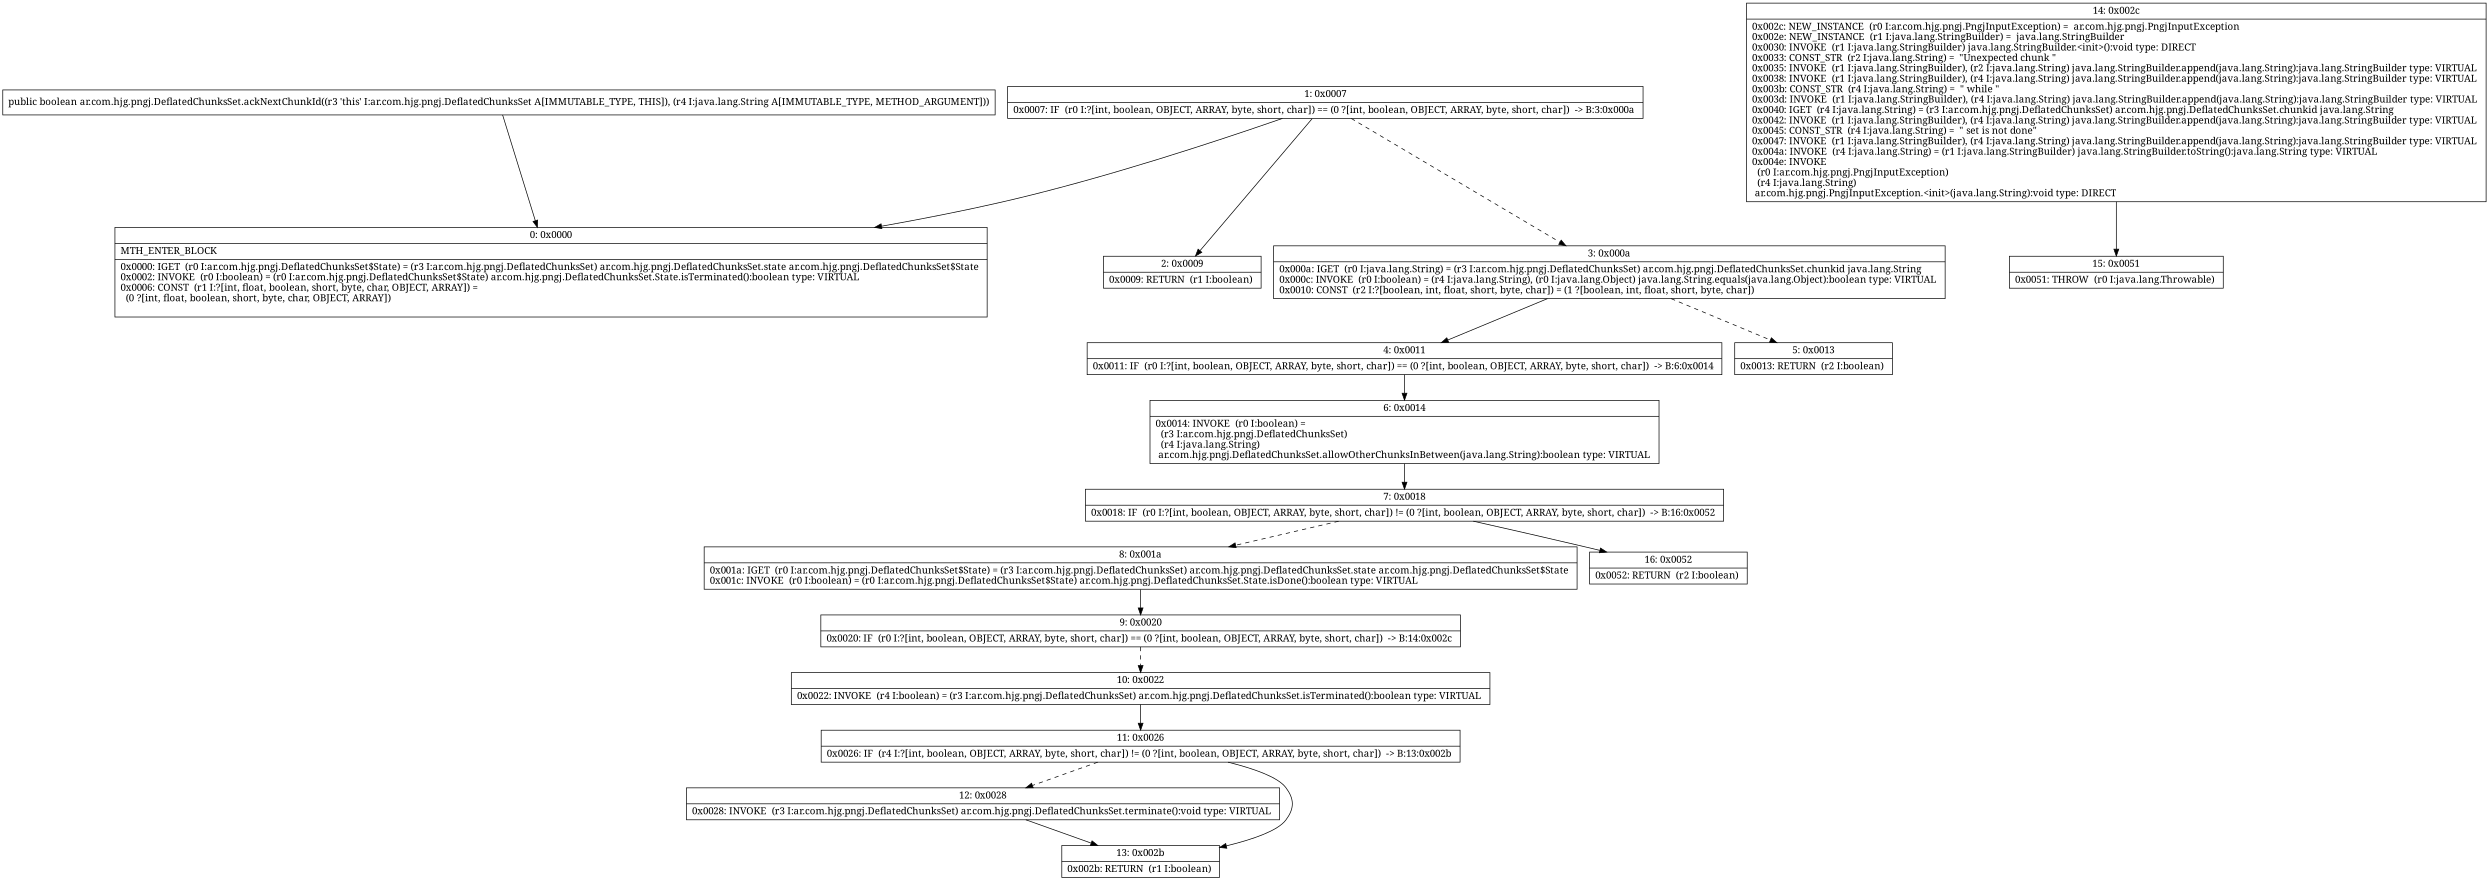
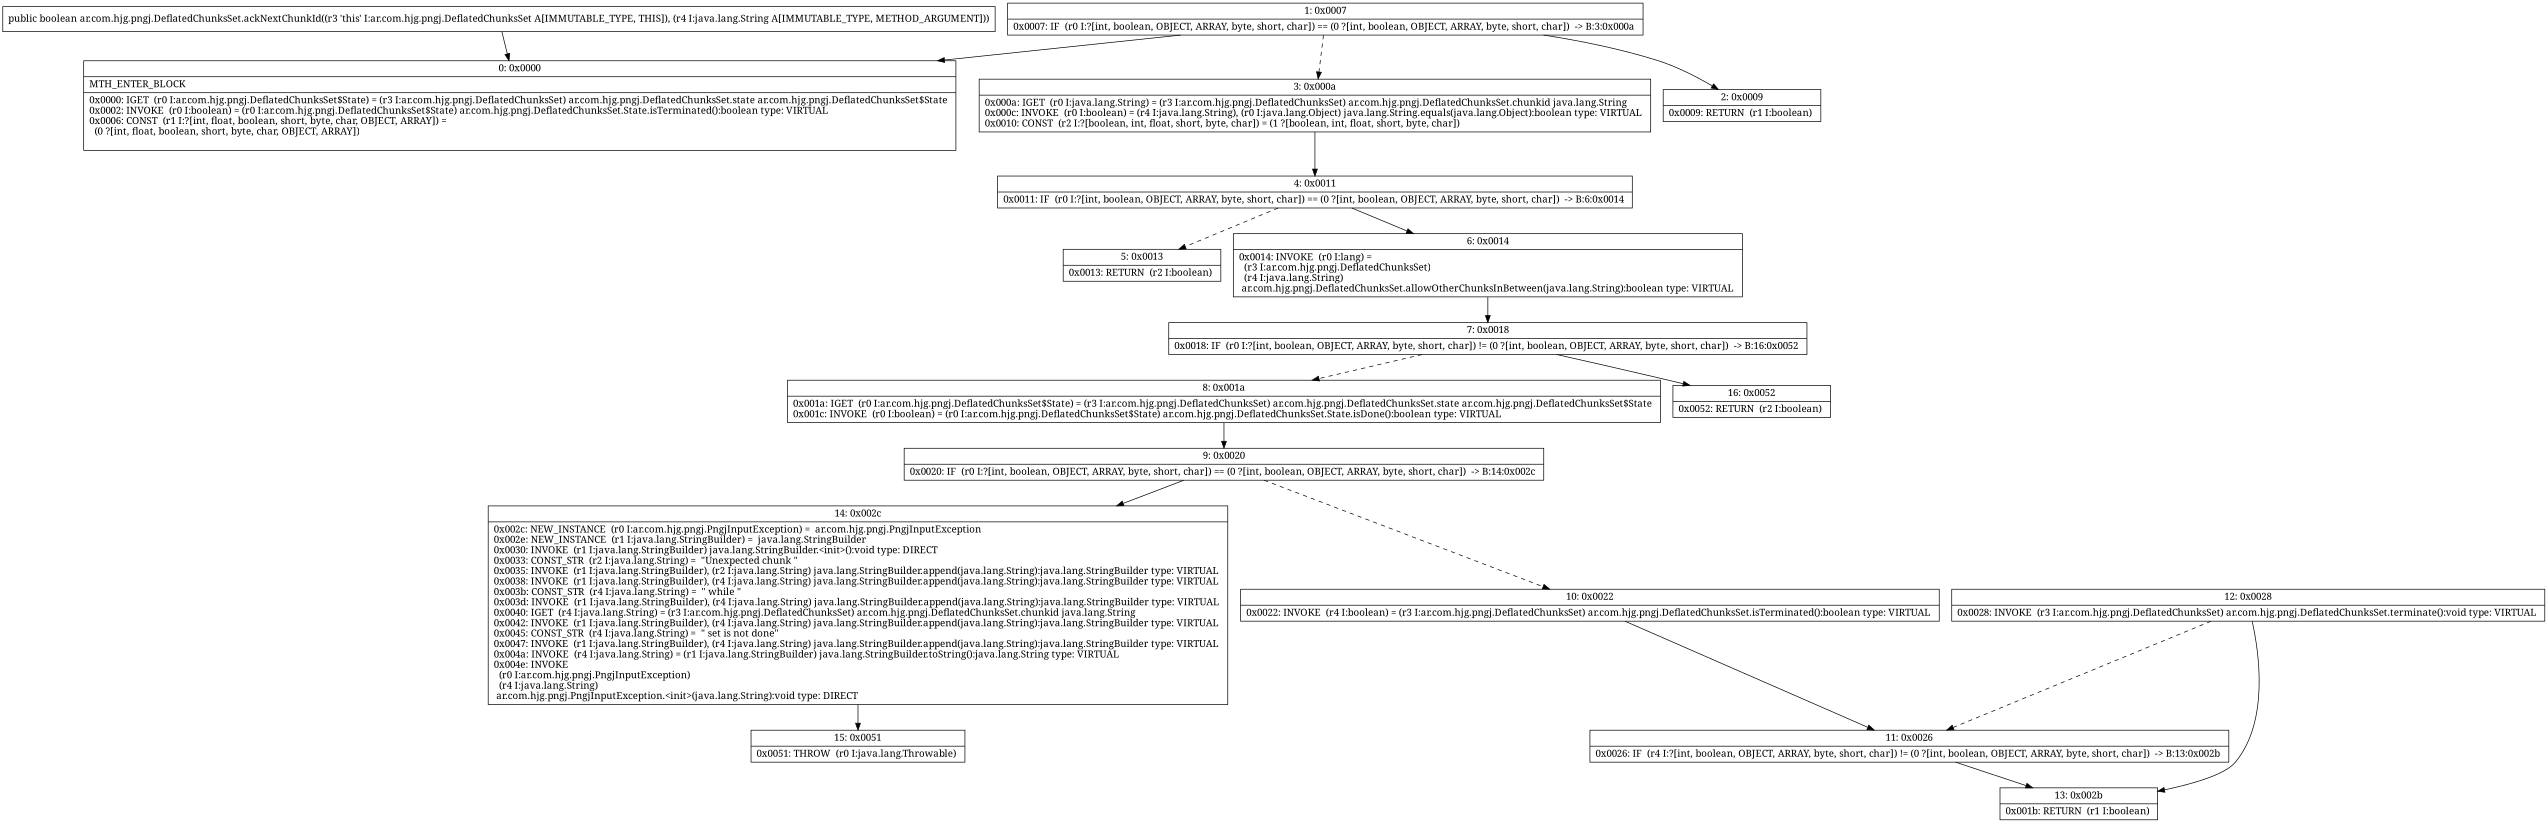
edge "3: 0x000a" -> "5: 0x0013": now "4: 0x0011" -> "5: 0x0013"
node "6: 0x0014": text "0x0014: INVOKE  (r0 I:boolean) =" -> "0x0014: INVOKE  (r0 I:lang) ="
edge "9: 0x0020" -> "14: 0x002c": added
edge "11: 0x0026" -> "12: 0x0028": reversed
node "13: 0x002b": text "0x002b: RETURN  (r1 I:boolean)" -> "0x001b: RETURN  (r1 I:boolean)"
